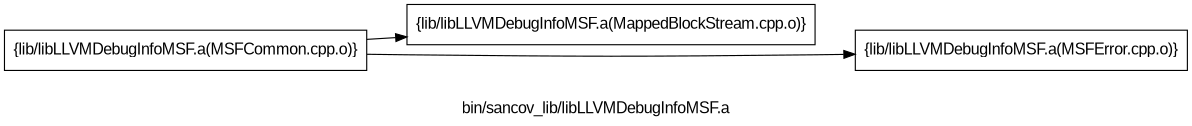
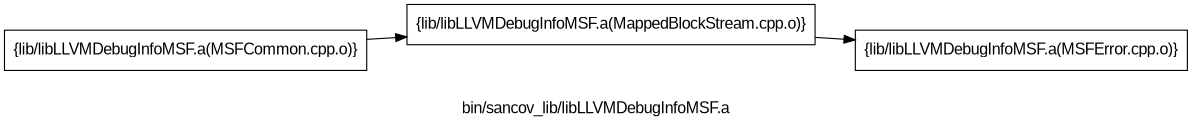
edge "{lib/libLLVMDebugInfoMSF.a(MSFCommon.cpp.o)}" -> "{lib/libLLVMDebugInfoMSF.a(MSFError.cpp.o)}": now "{lib/libLLVMDebugInfoMSF.a(MappedBlockStream.cpp.o)}" -> "{lib/libLLVMDebugInfoMSF.a(MSFError.cpp.o)}"
